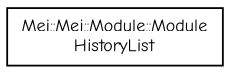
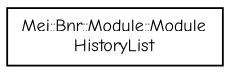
node "Mei::Mei::Module::Module HistoryList": label "Mei::Mei::Module::Module HistoryList" -> "Mei::Bnr::Module::Module HistoryList"
